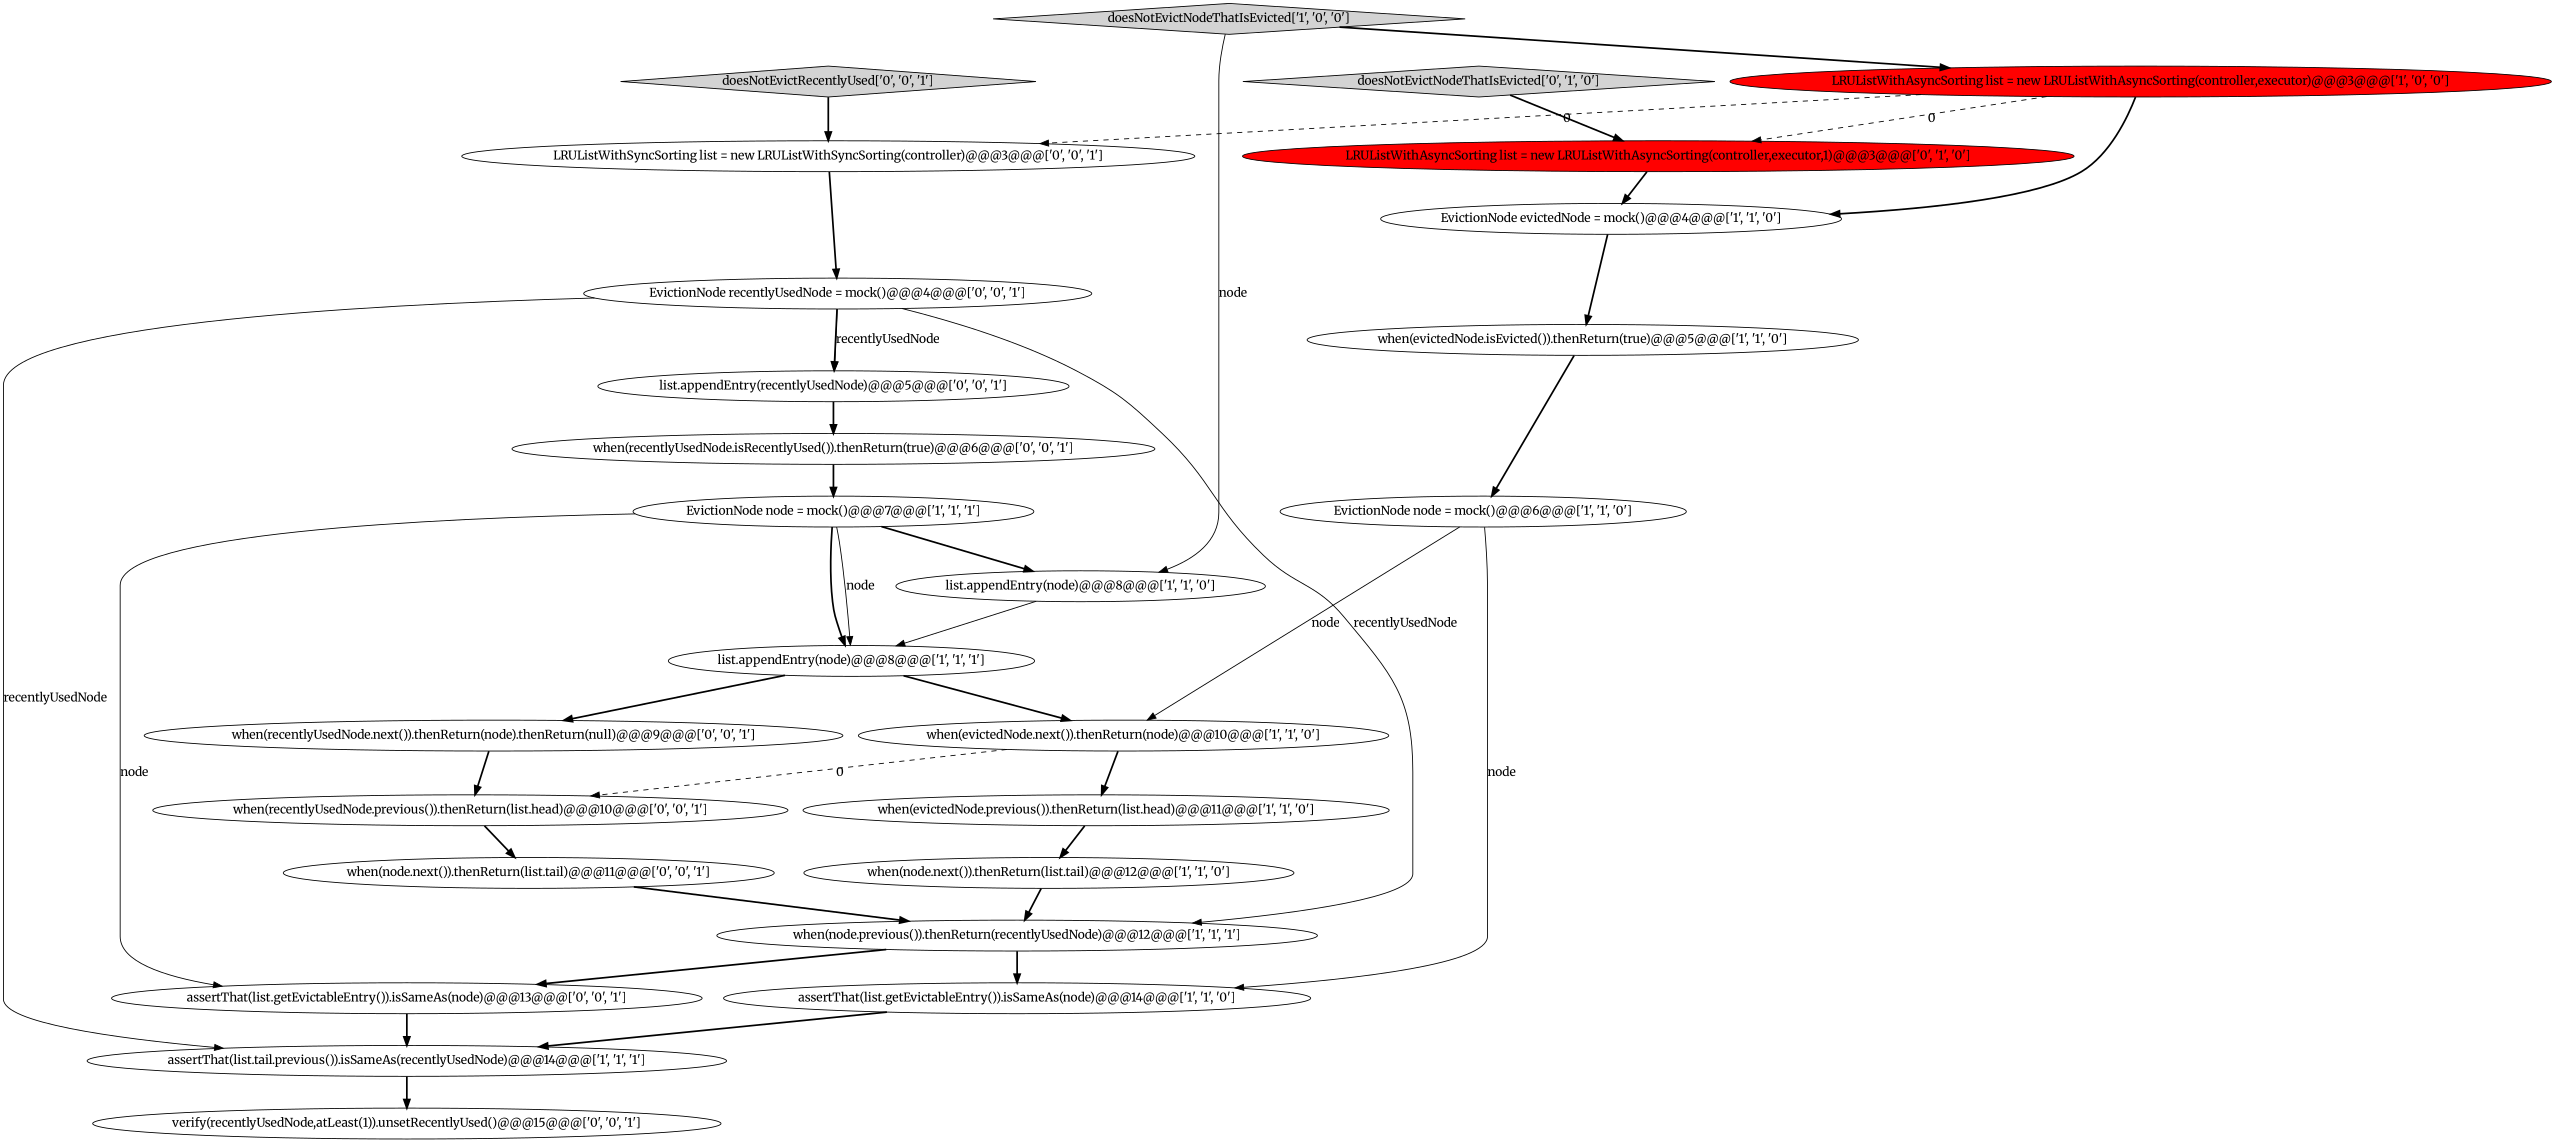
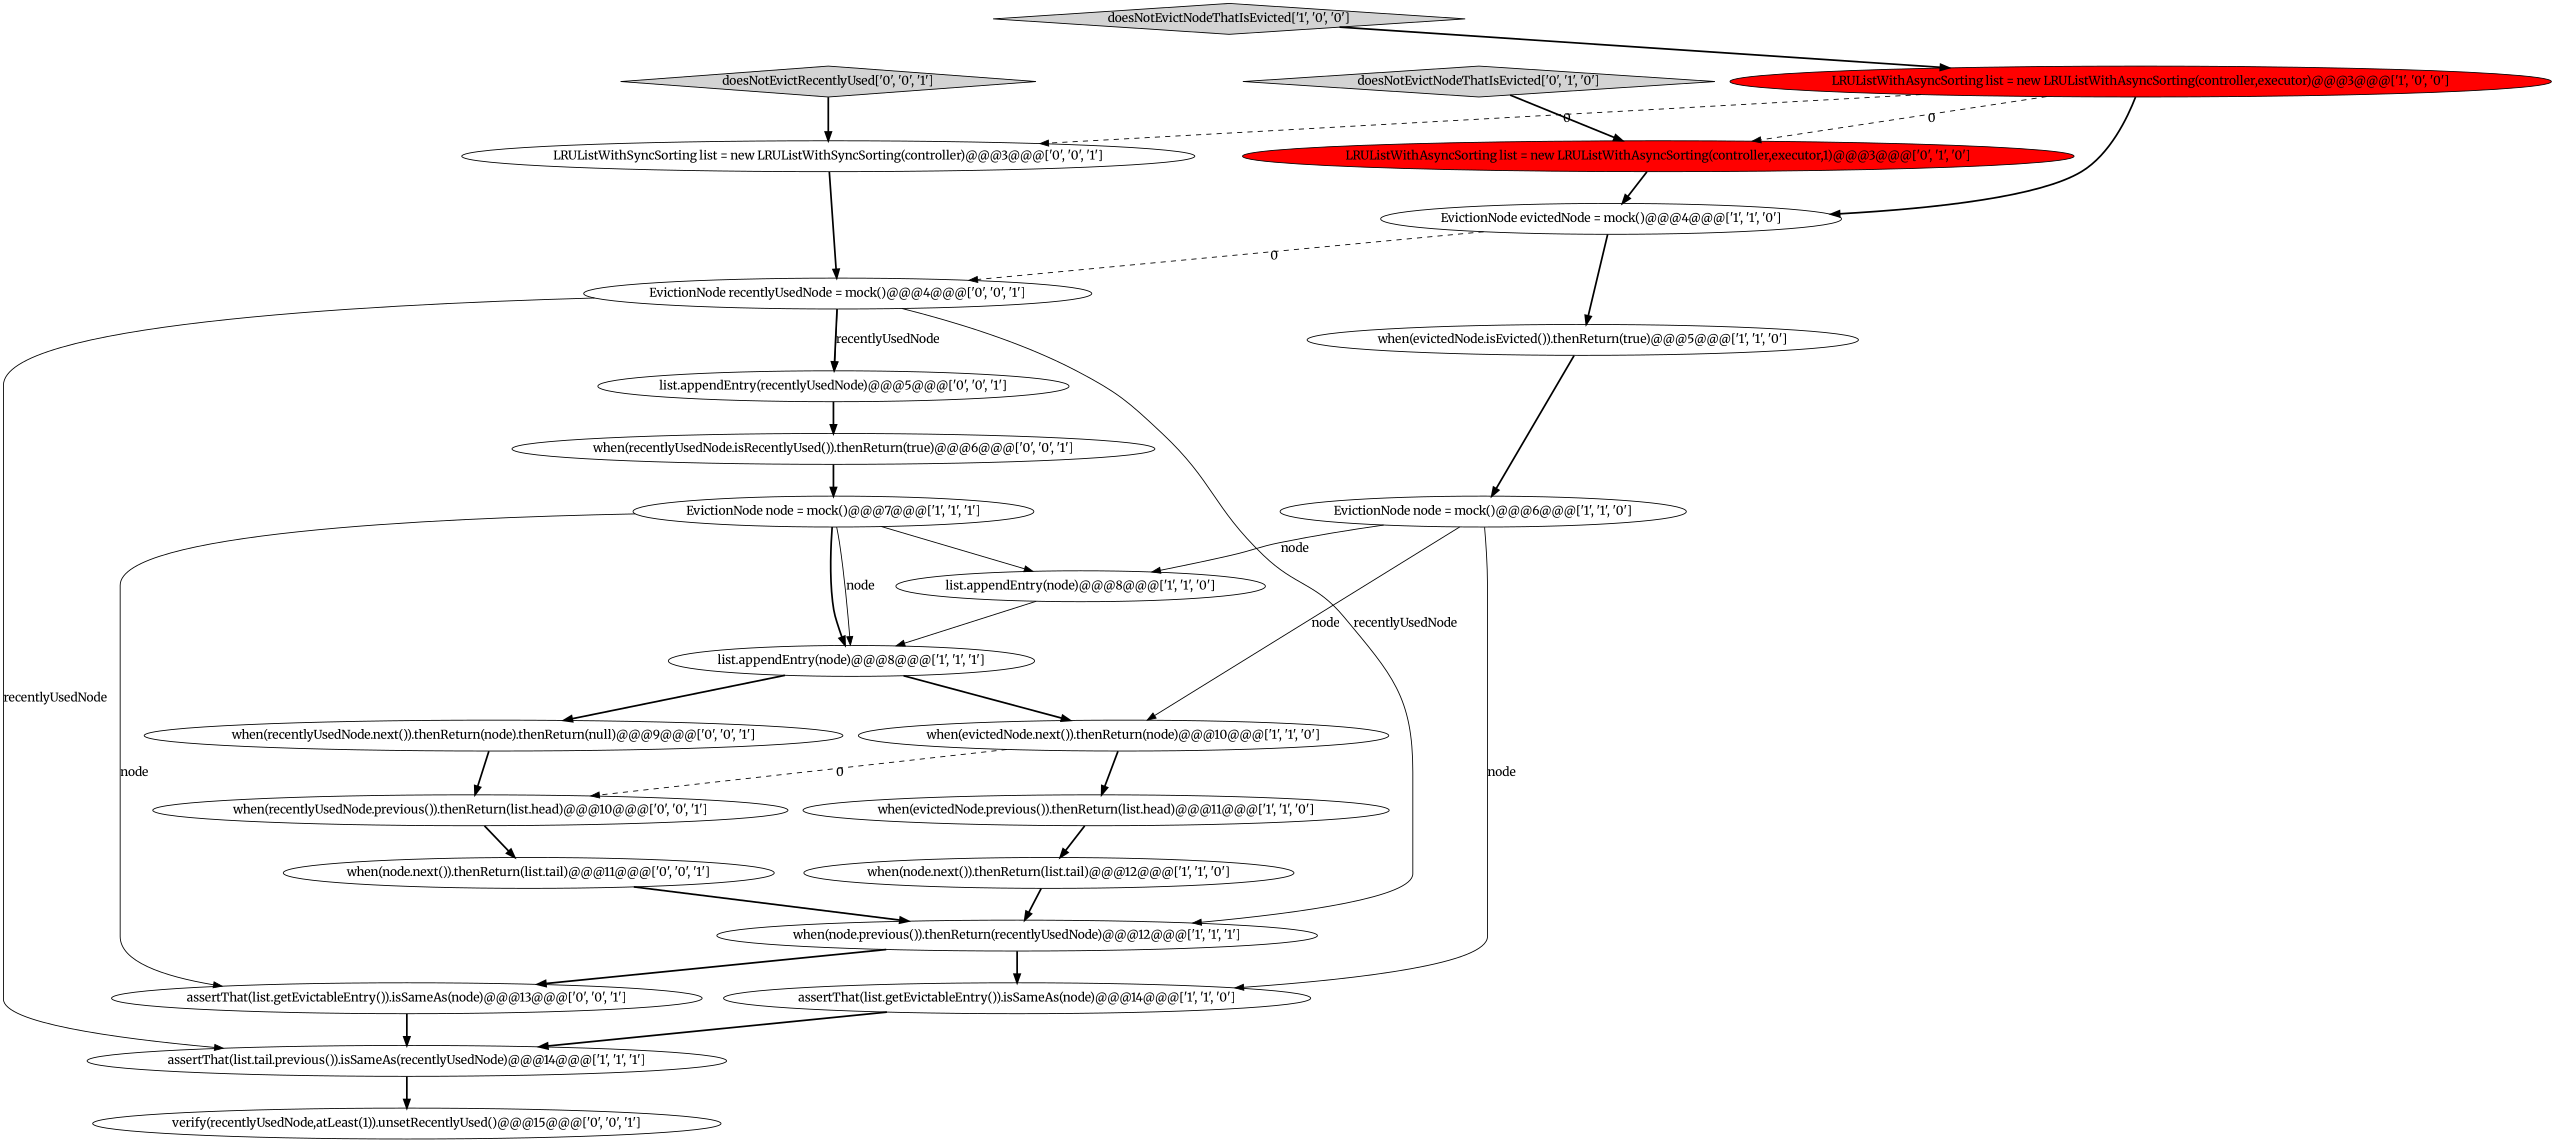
edge "EvictionNode evictedNode = mock()@@@4@@@['1', '1', '0']" -> "EvictionNode recentlyUsedNode = mock()@@@4@@@['0', '0', '1']": added, label "0"
edge "doesNotEvictNodeThatIsEvicted['1', '0', '0']" -> "list.appendEntry(node)@@@8@@@['1', '1', '0']": now "EvictionNode node = mock()@@@6@@@['1', '1', '0']" -> "list.appendEntry(node)@@@8@@@['1', '1', '0']"
edge "EvictionNode node = mock()@@@7@@@['1', '1', '1']" -> "list.appendEntry(node)@@@8@@@['1', '1', '0']": style bold -> solid
